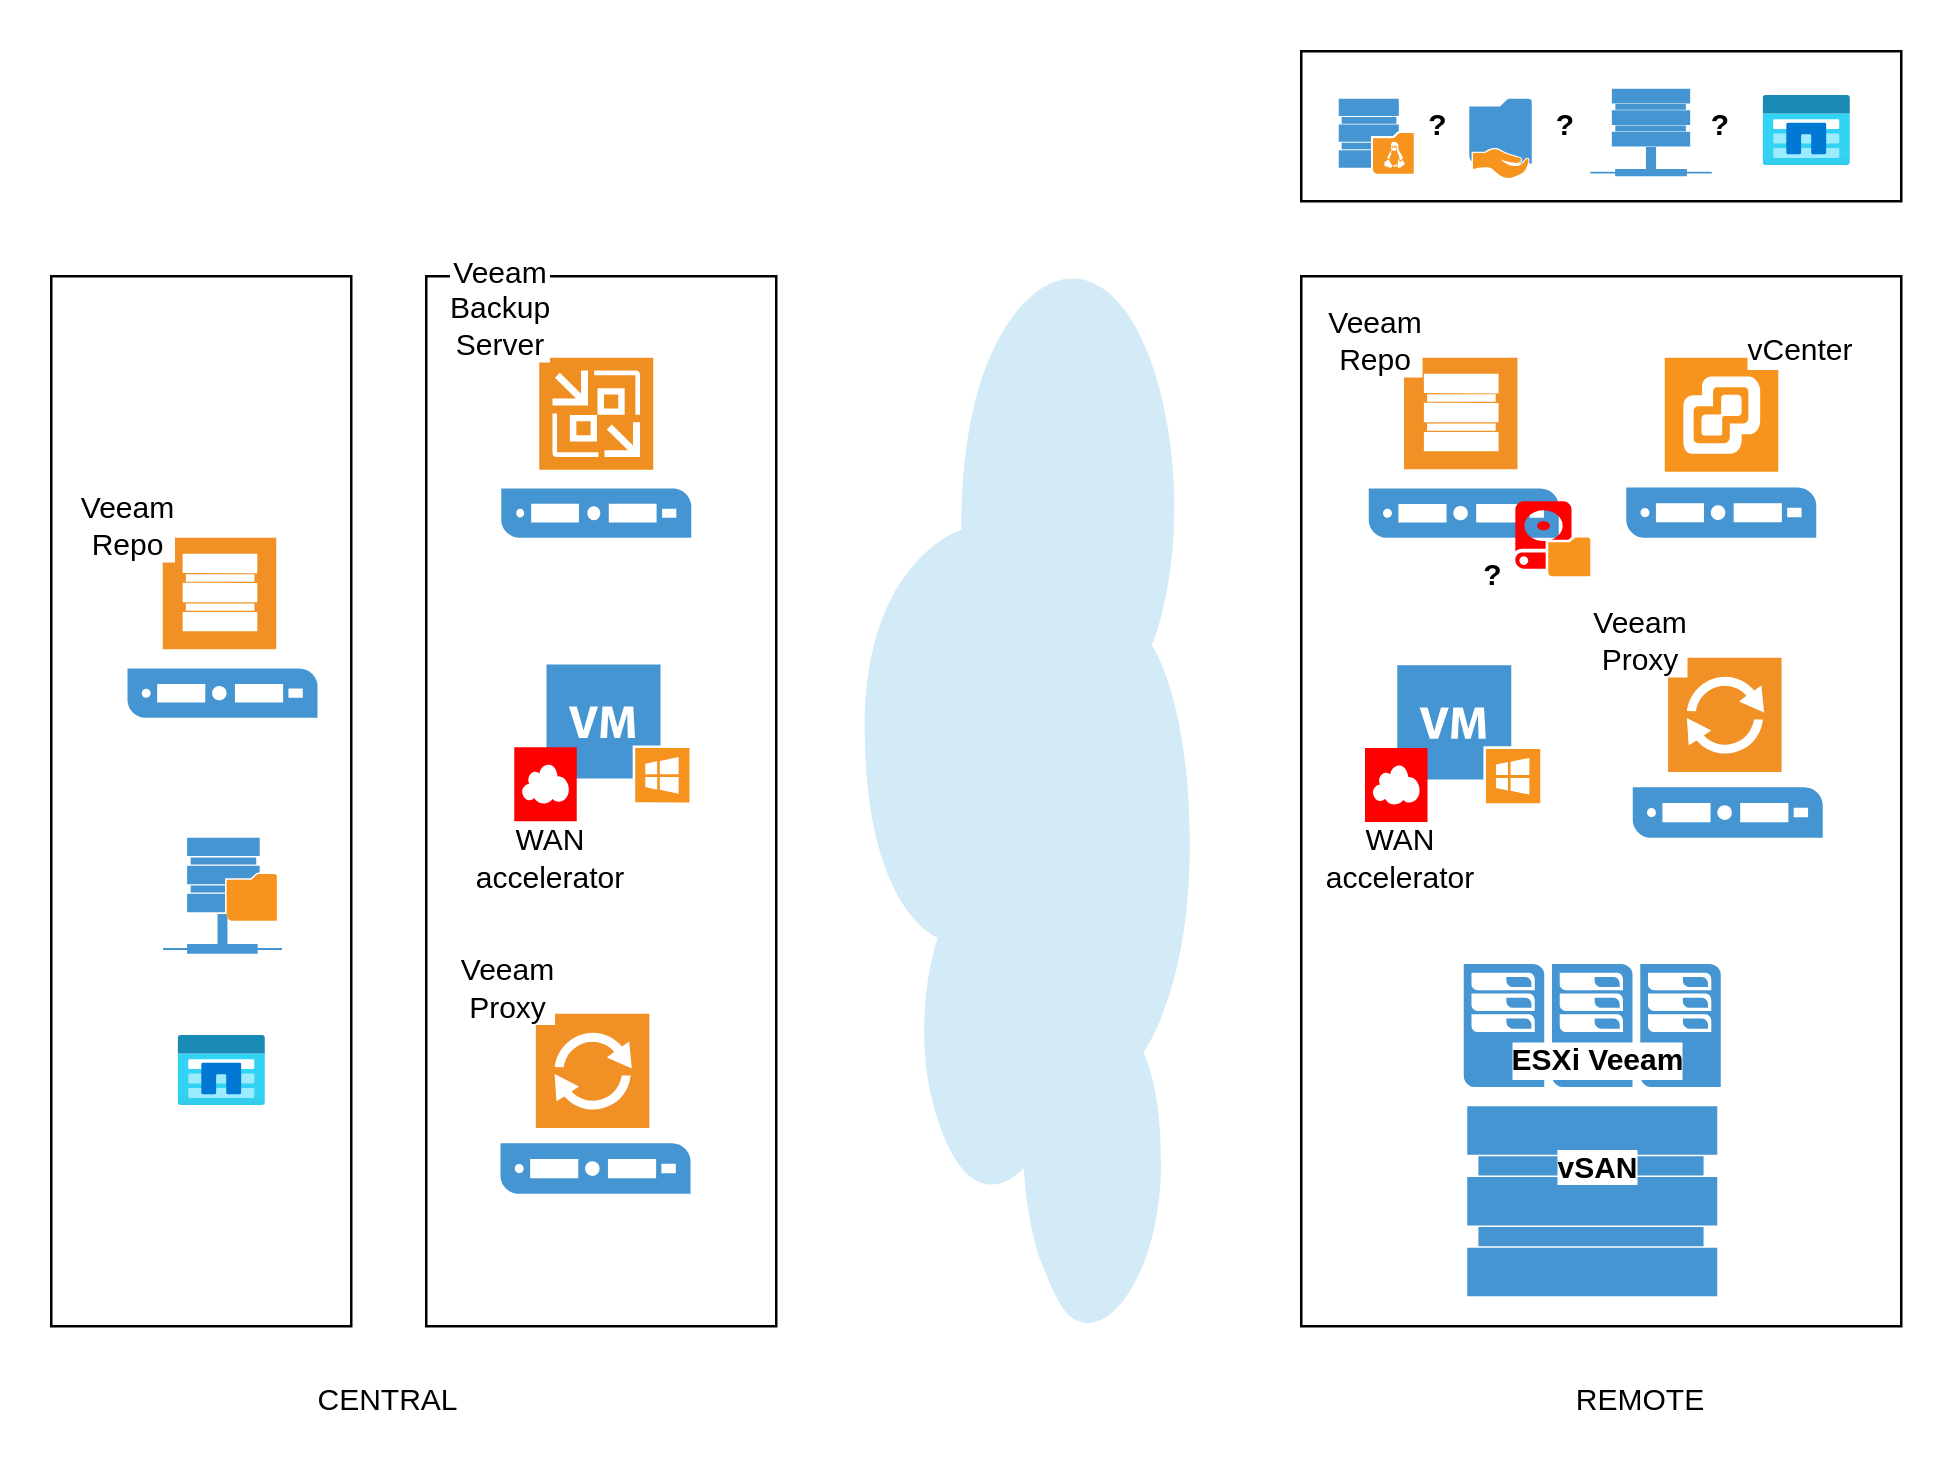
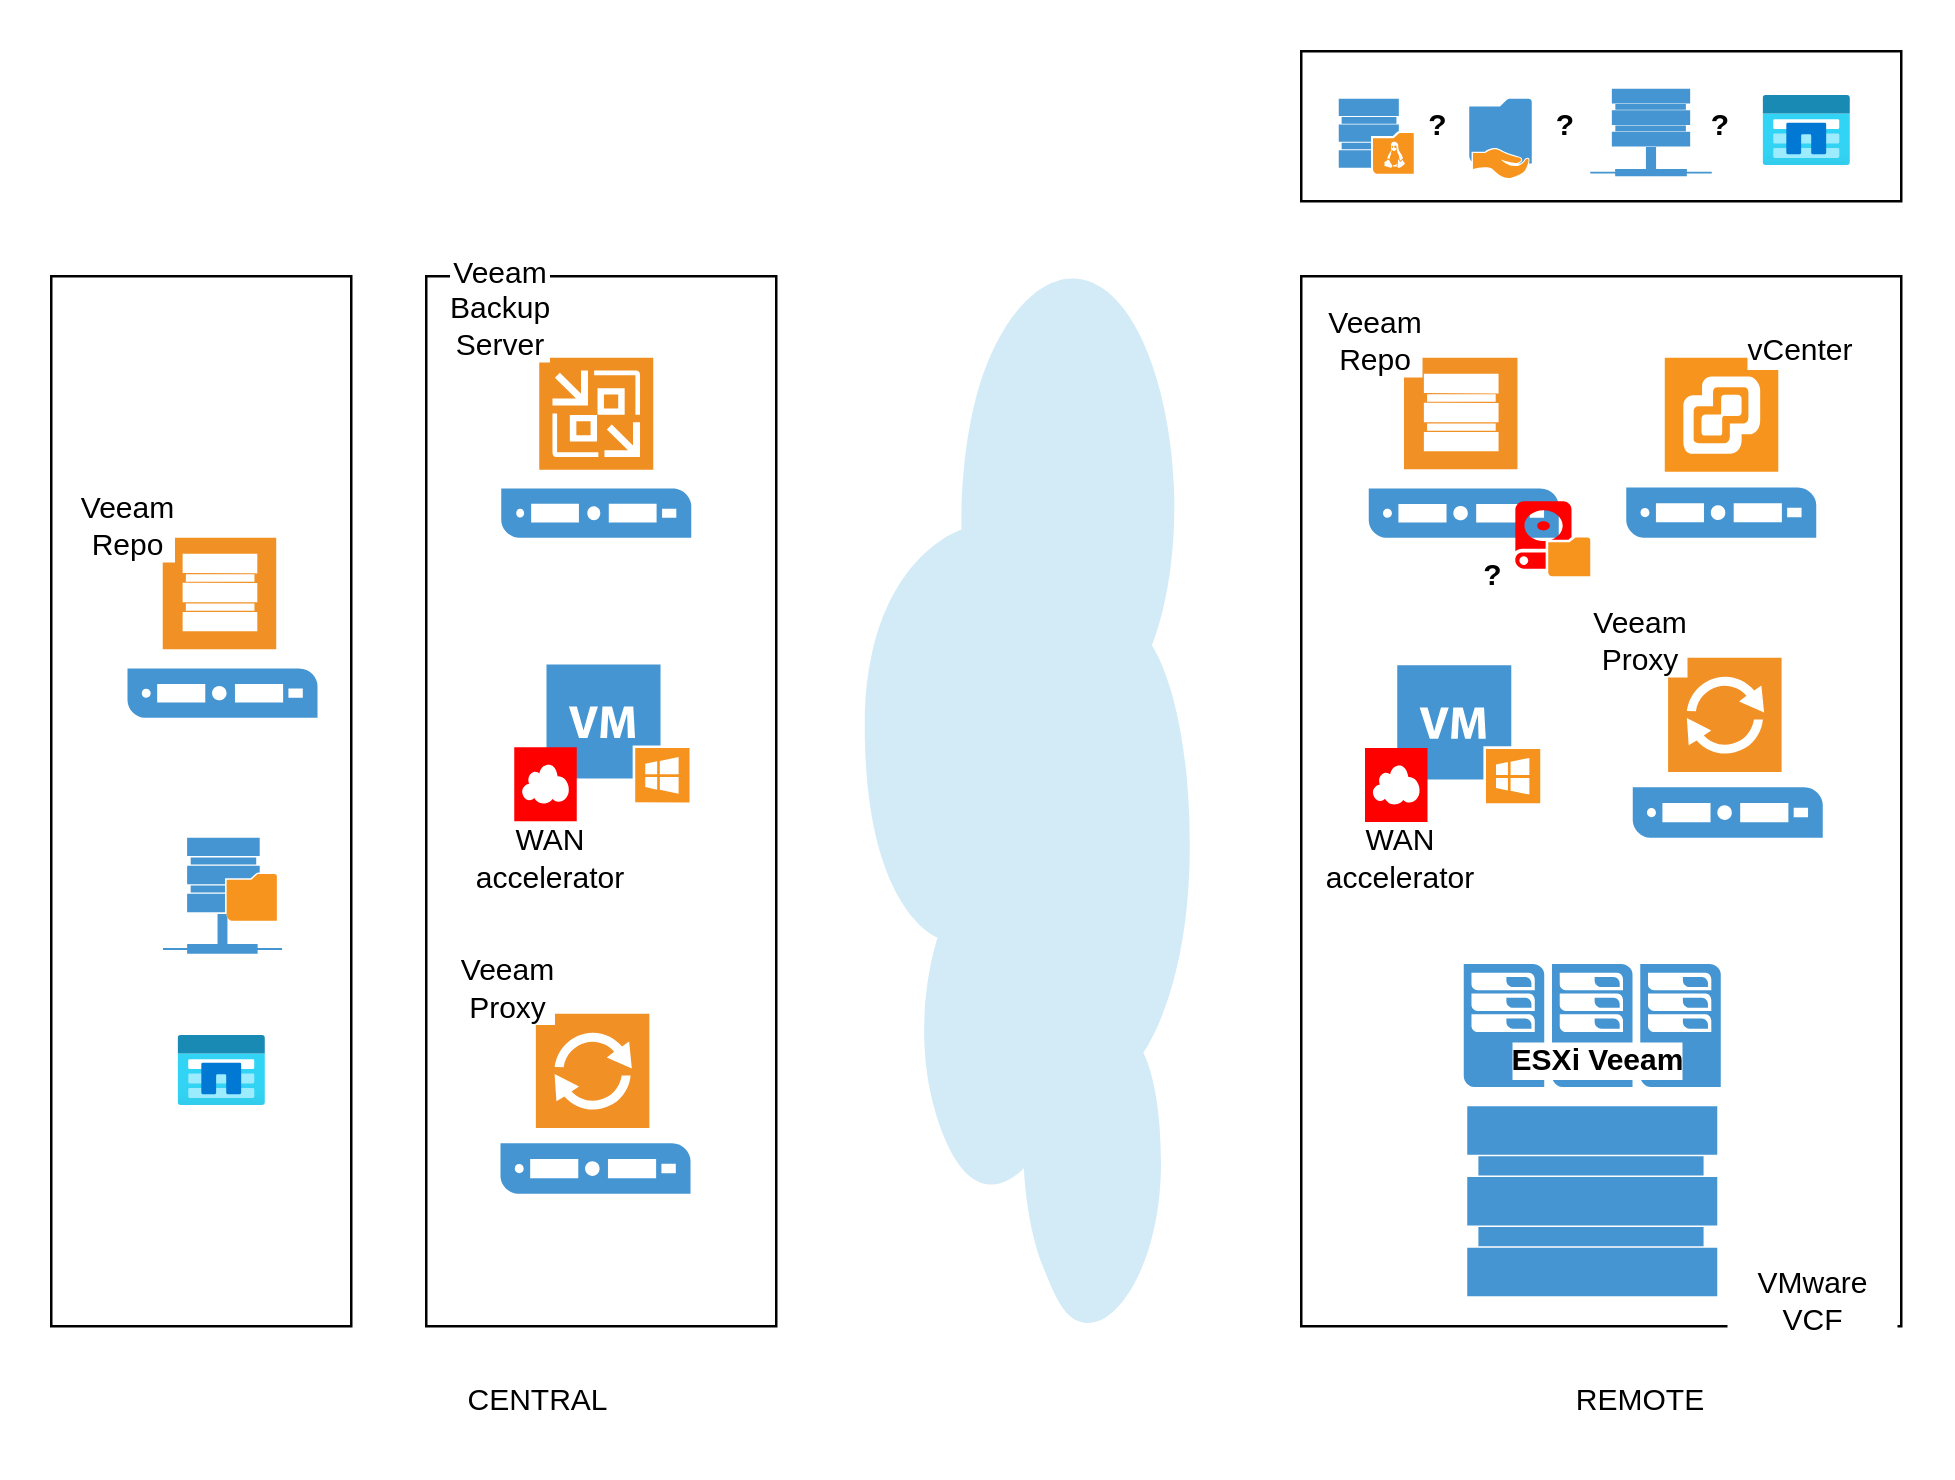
node "vSAN": removed
node "VMware VCF": added
node "CENTRAL": moved (389, 1401) -> (539, 1401)
